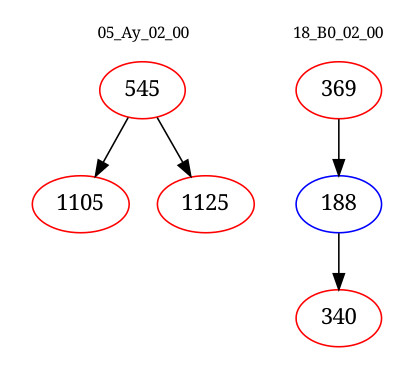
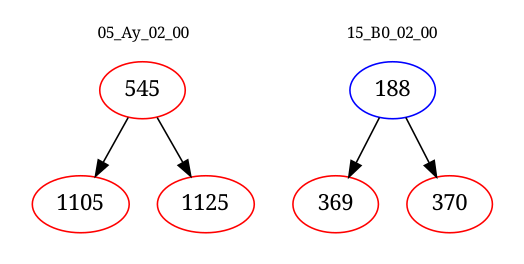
cluster "18_B0_02_00": label "18_B0_02_00" -> "15_B0_02_00"
edge "369" -> "188": reversed
node "340": label "340" -> "370"
